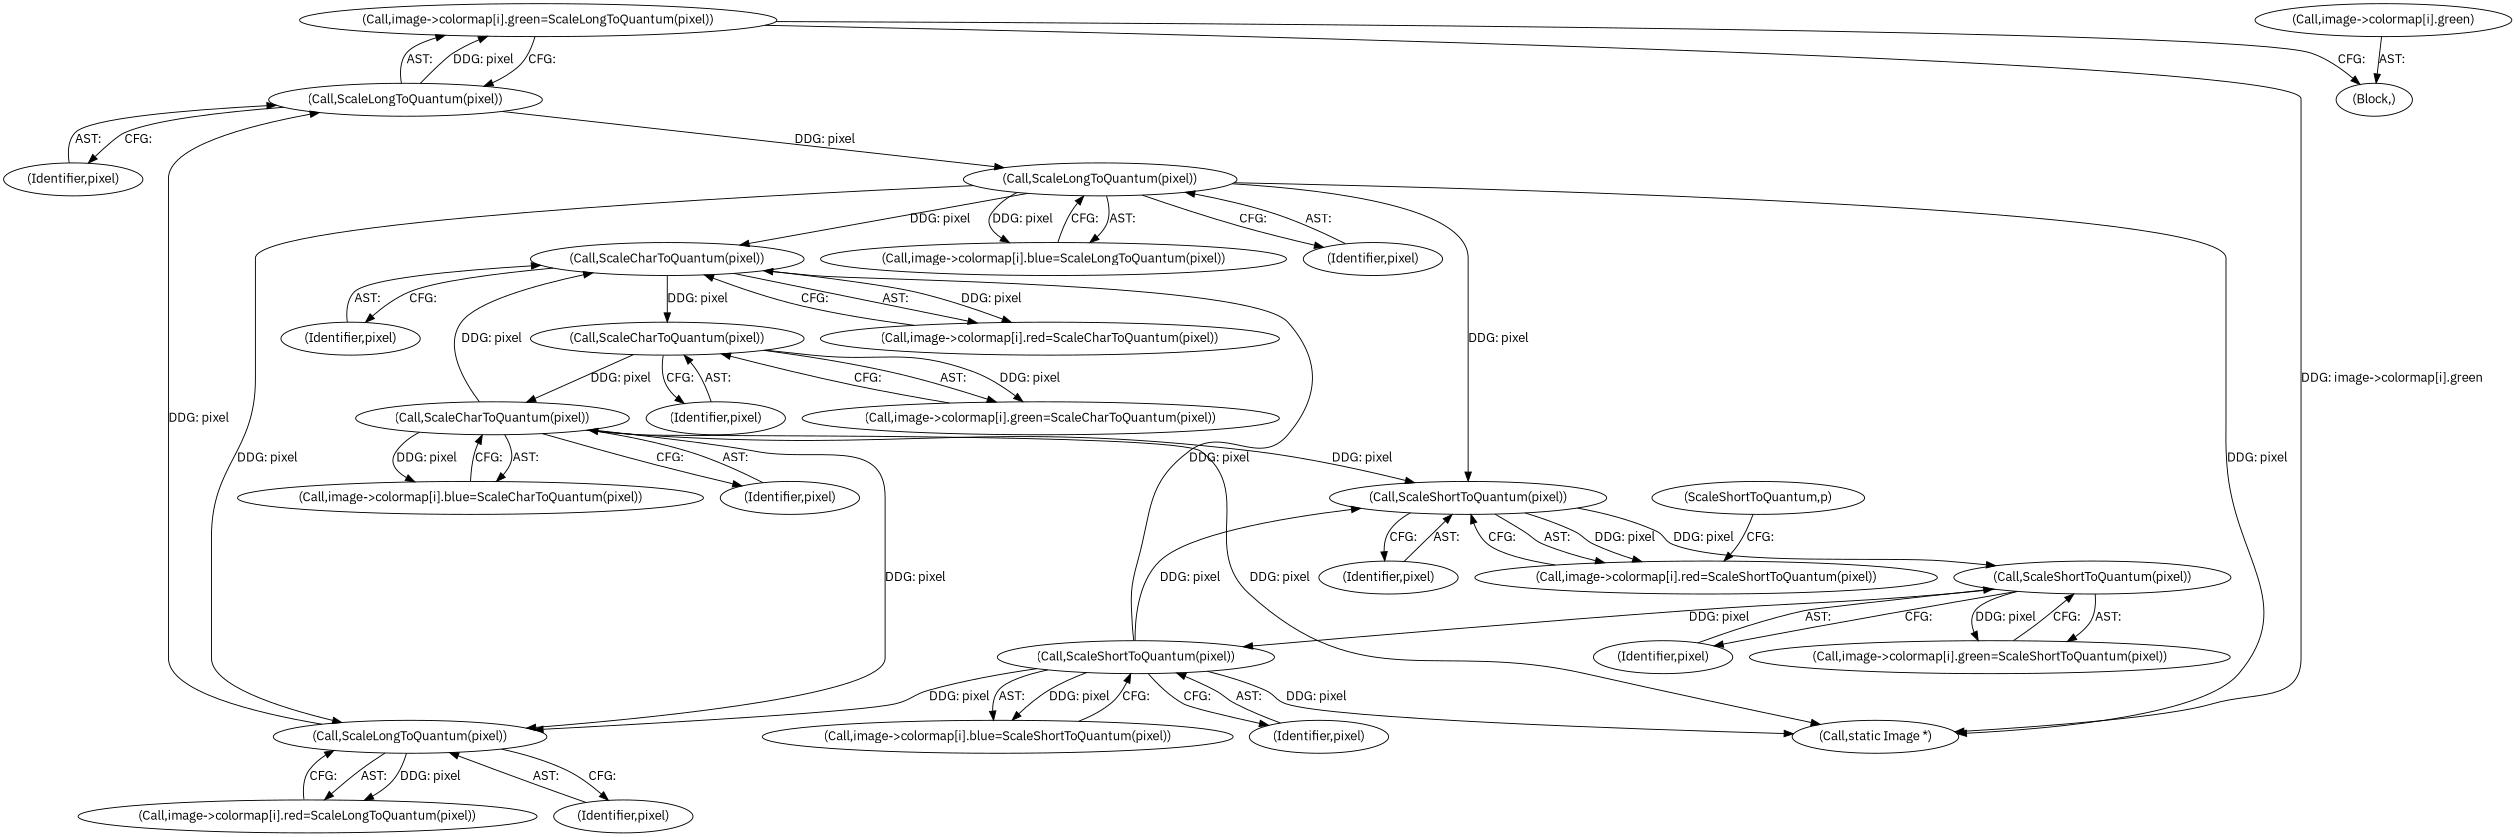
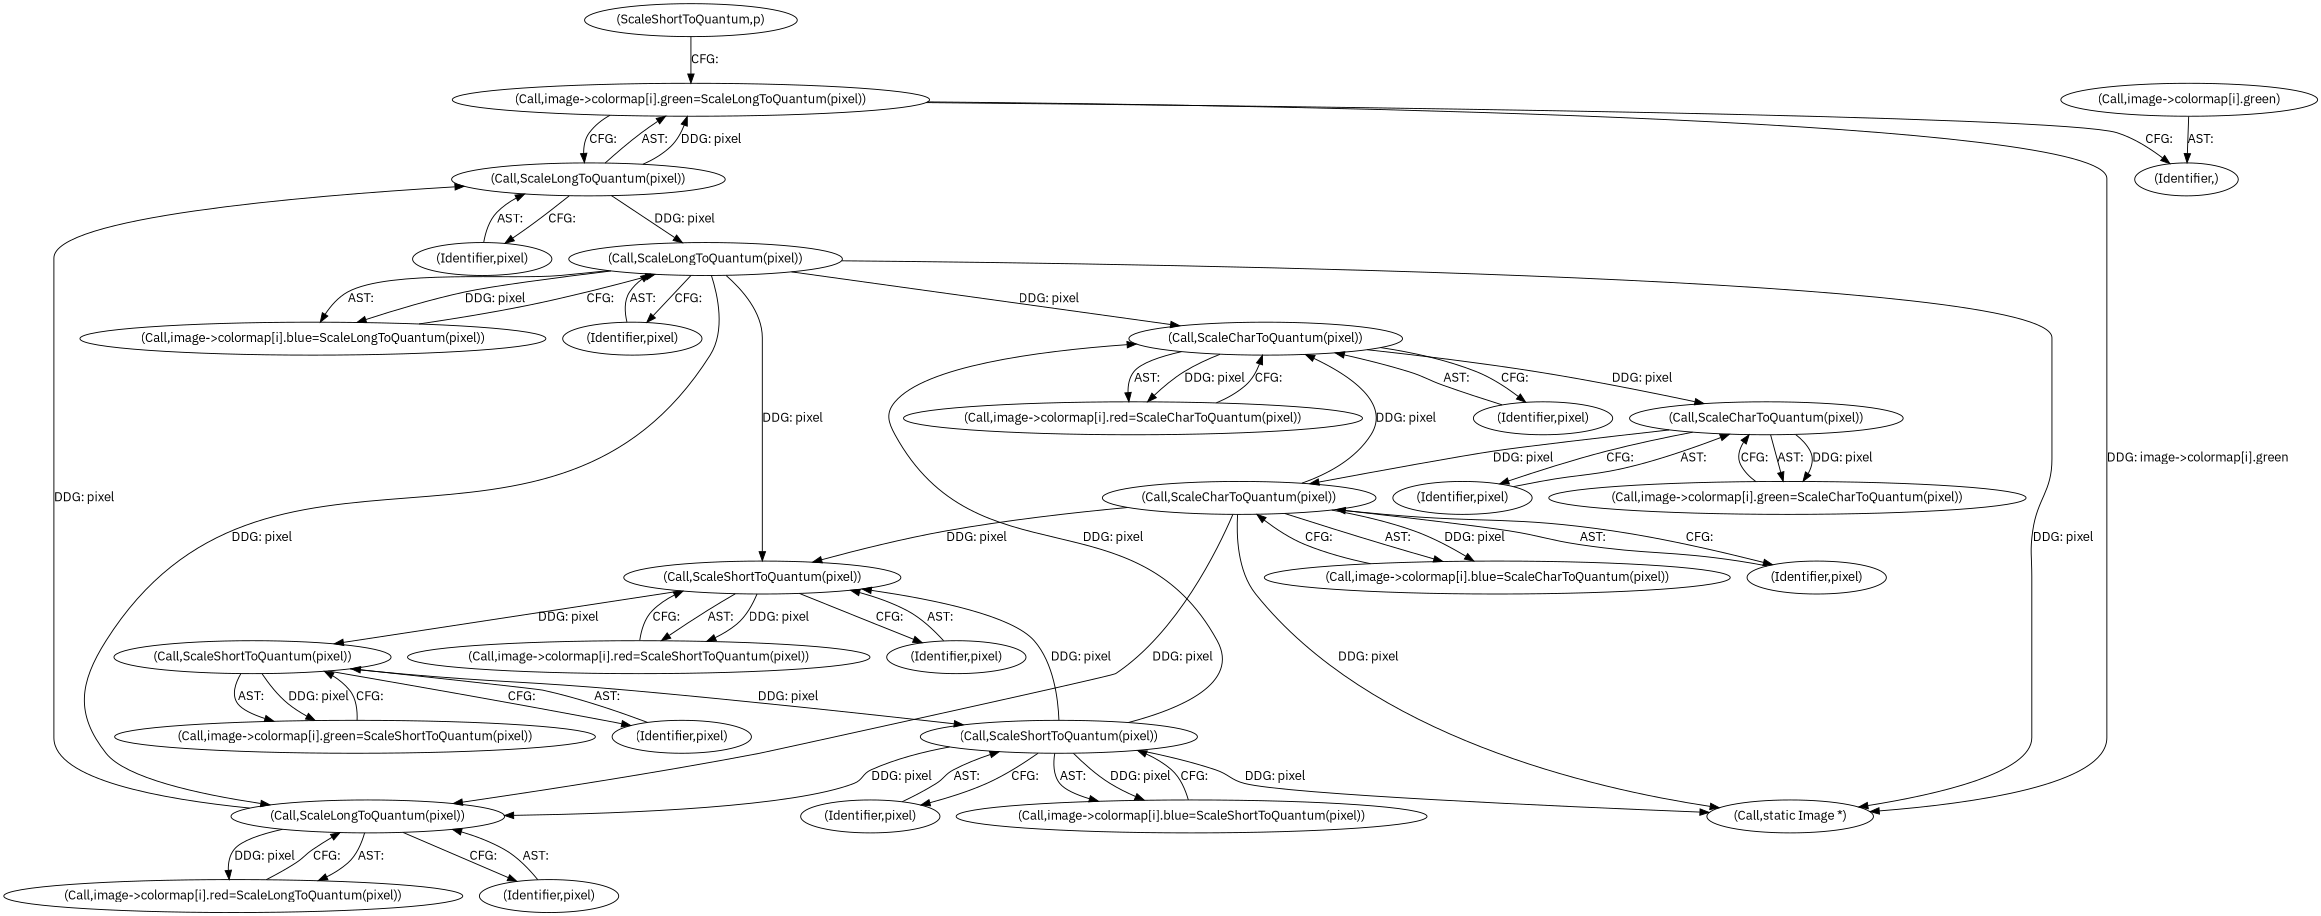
node "(Block,)": label "(Block,)" -> "(Identifier,)"
edge "(ScaleShortToQuantum,p)" -> "(Call,image->colormap[i].red=ScaleShortToQuantum(pixel))": now "(ScaleShortToQuantum,p)" -> "(Call,image->colormap[i].green=ScaleLongToQuantum(pixel))"
